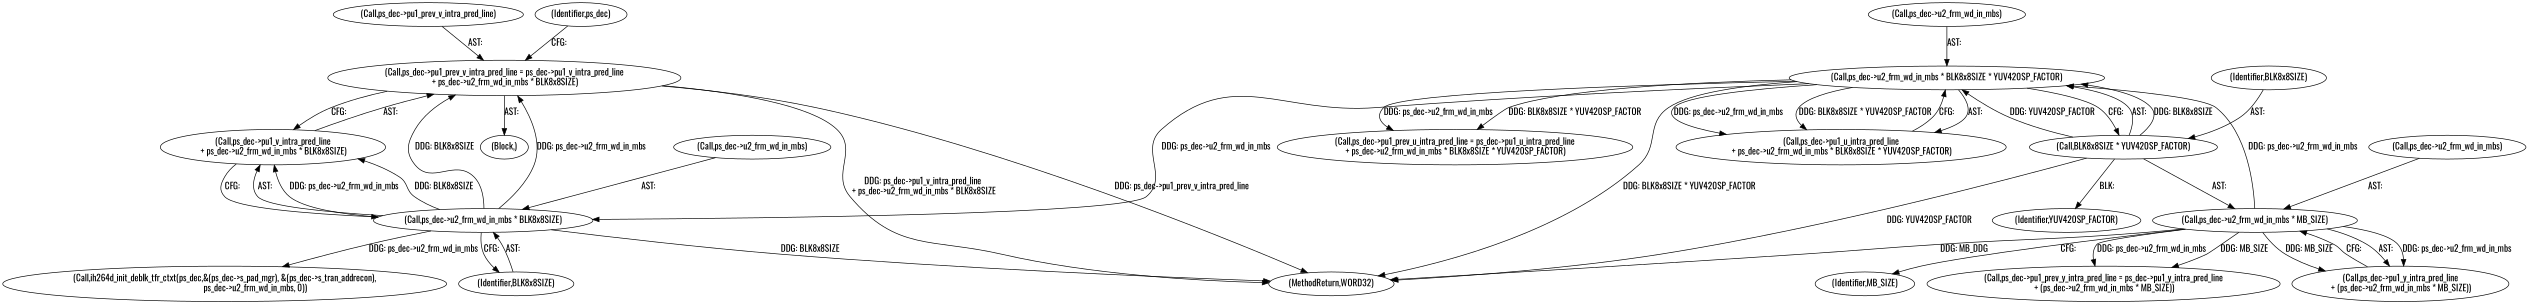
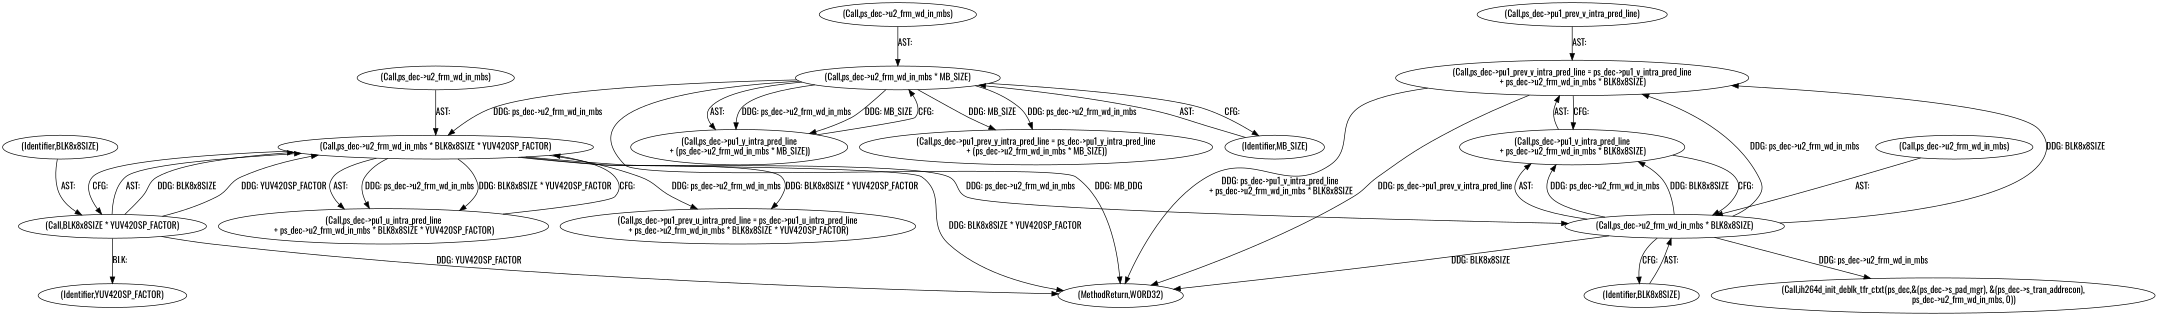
node "(Identifier,ps_dec)": removed
node "(Block,)": removed
edge "(Call,BLK8x8SIZE * YUV420SP_FACTOR)" -> "(Call,ps_dec->u2_frm_wd_in_mbs * MB_SIZE)": now "(Identifier,MB_SIZE)" -> "(Call,ps_dec->u2_frm_wd_in_mbs * MB_SIZE)"
